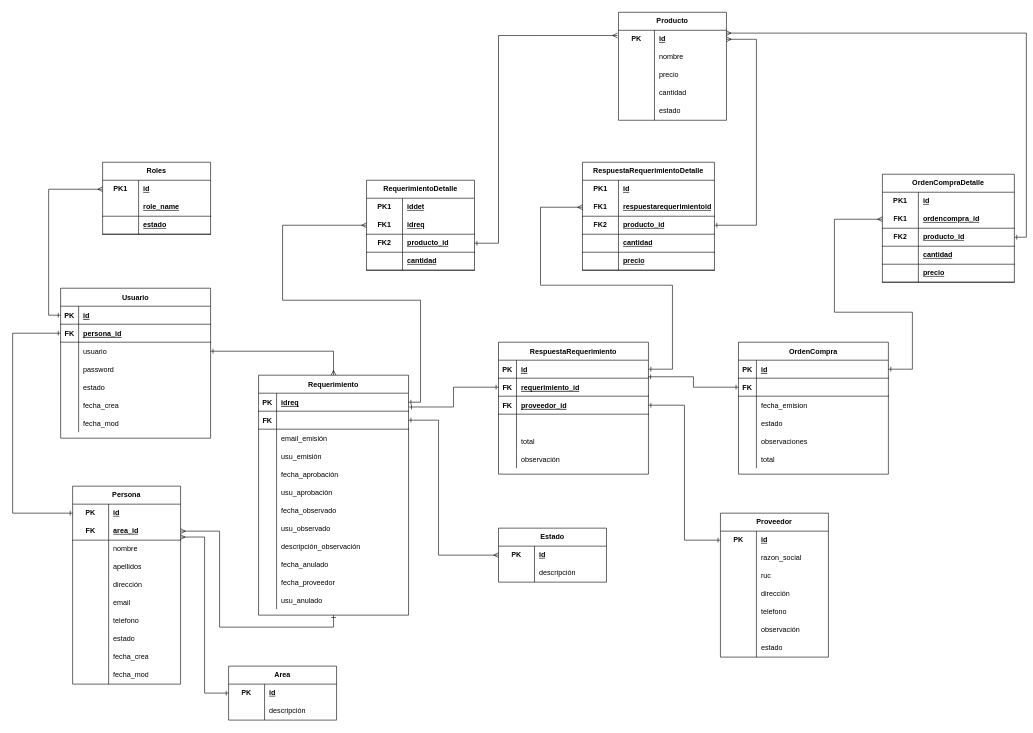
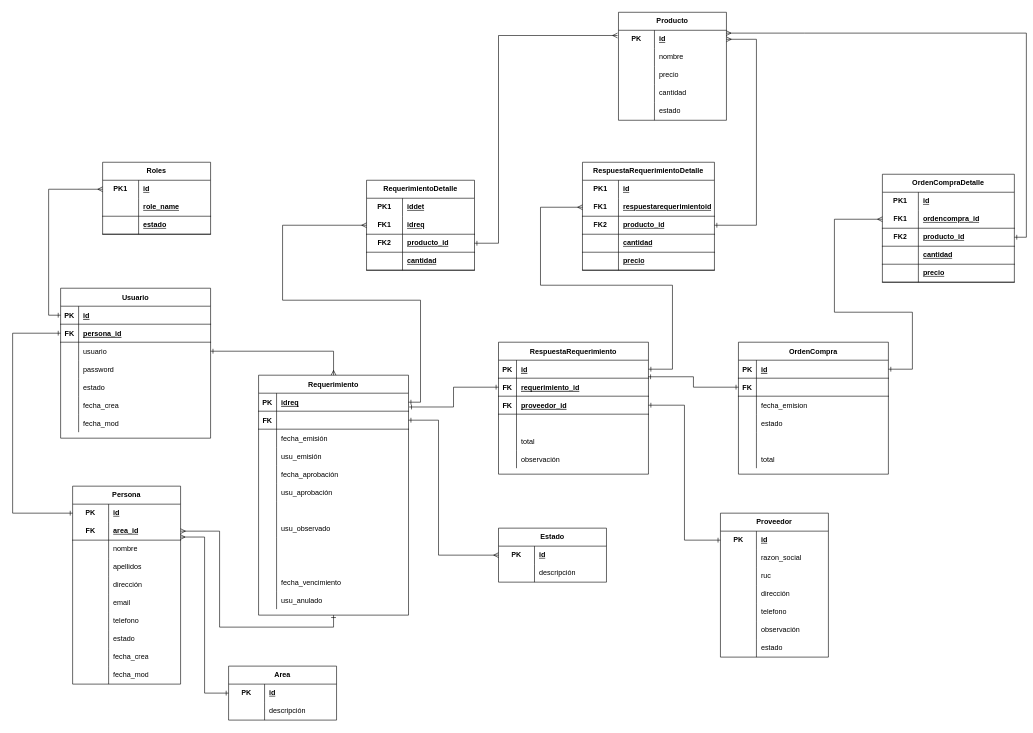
node "email_emisión": label "email_emisión" -> "fecha_emisión"
node "observaciones": removed
node "fecha_observado": removed
node "descripción_observación": removed
node "fecha_anulado": removed
node "fecha_proveedor": label "fecha_proveedor" -> "fecha_vencimiento"
